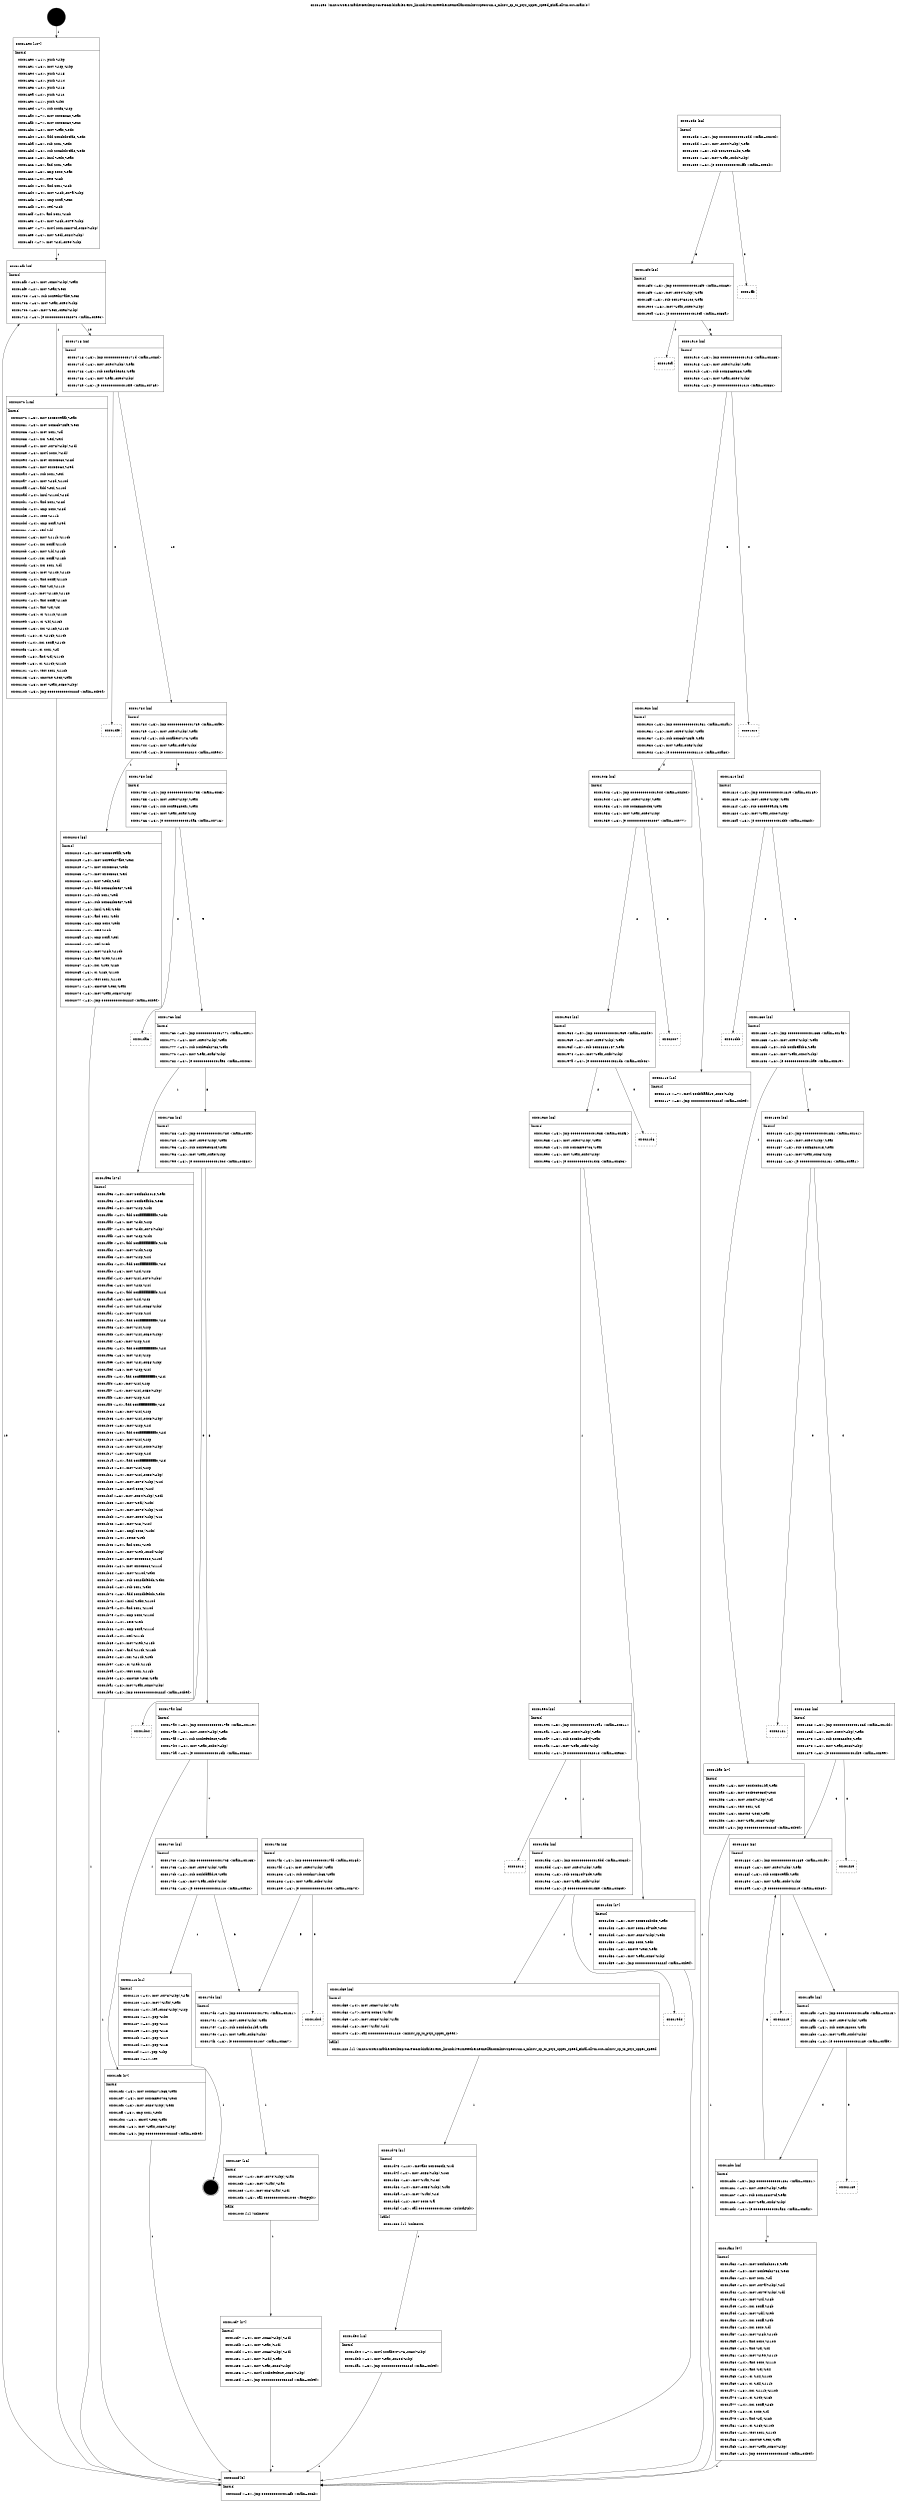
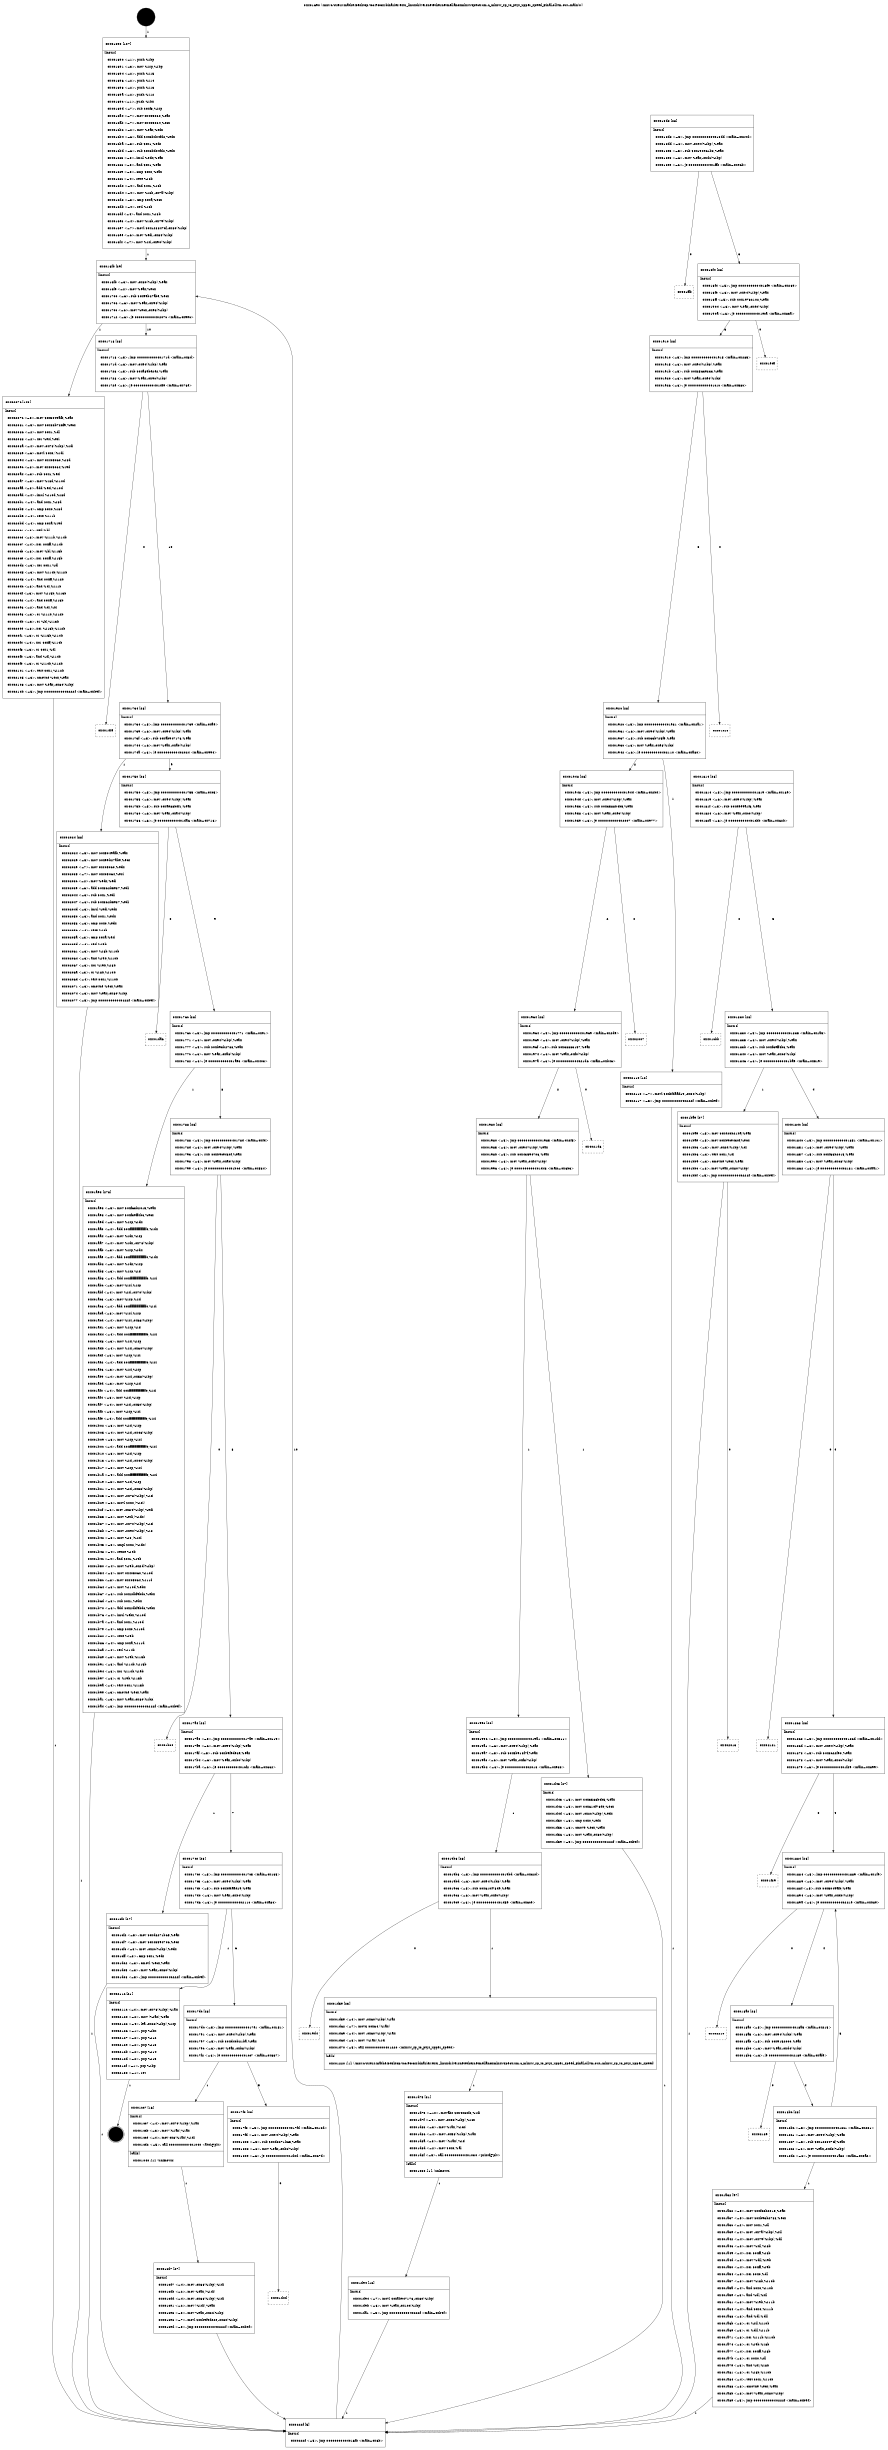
edge "0x40199c [28]" -> "0x402013": now "0x401ba9 [27]" -> "0x402013"
edge "0x4017f8 [28]" -> "0x4017dc [28]": reversed
